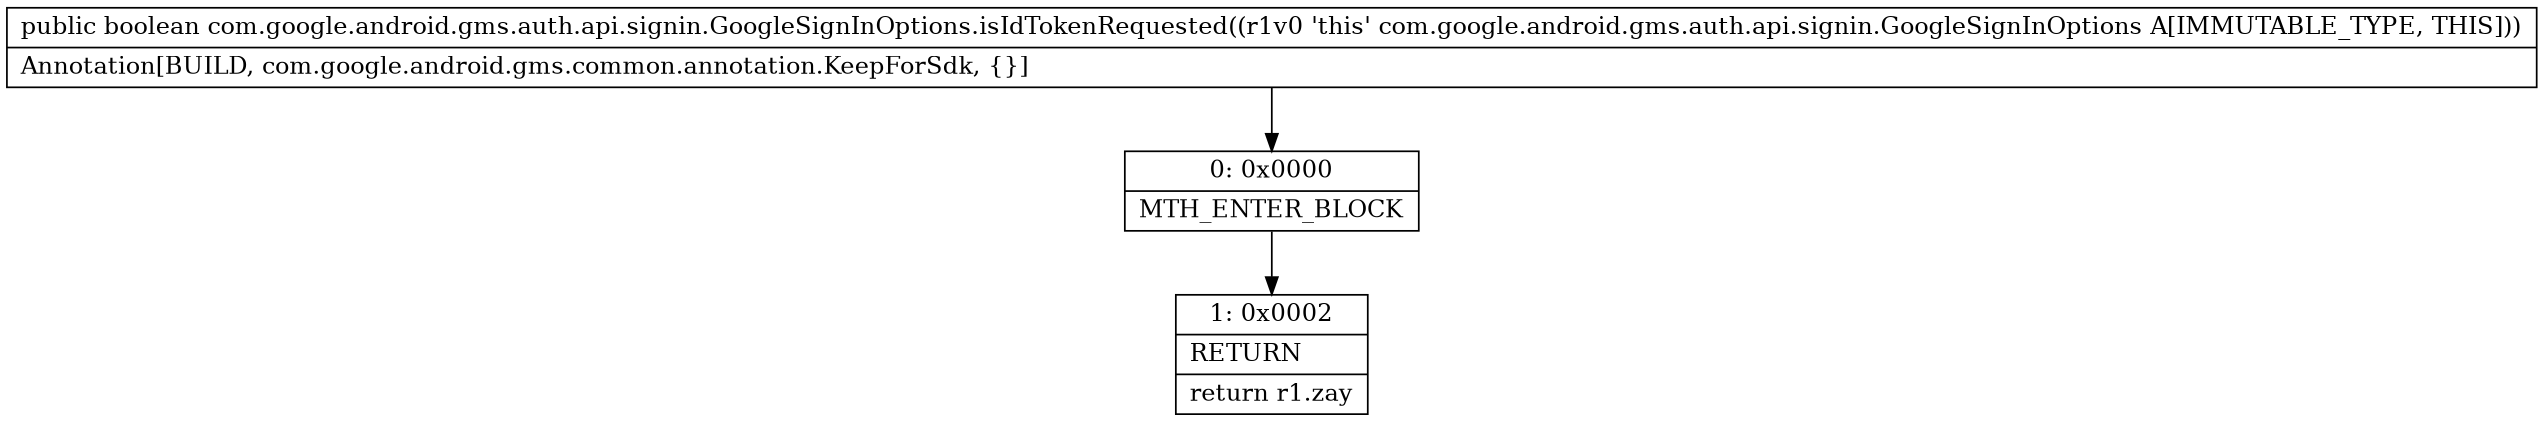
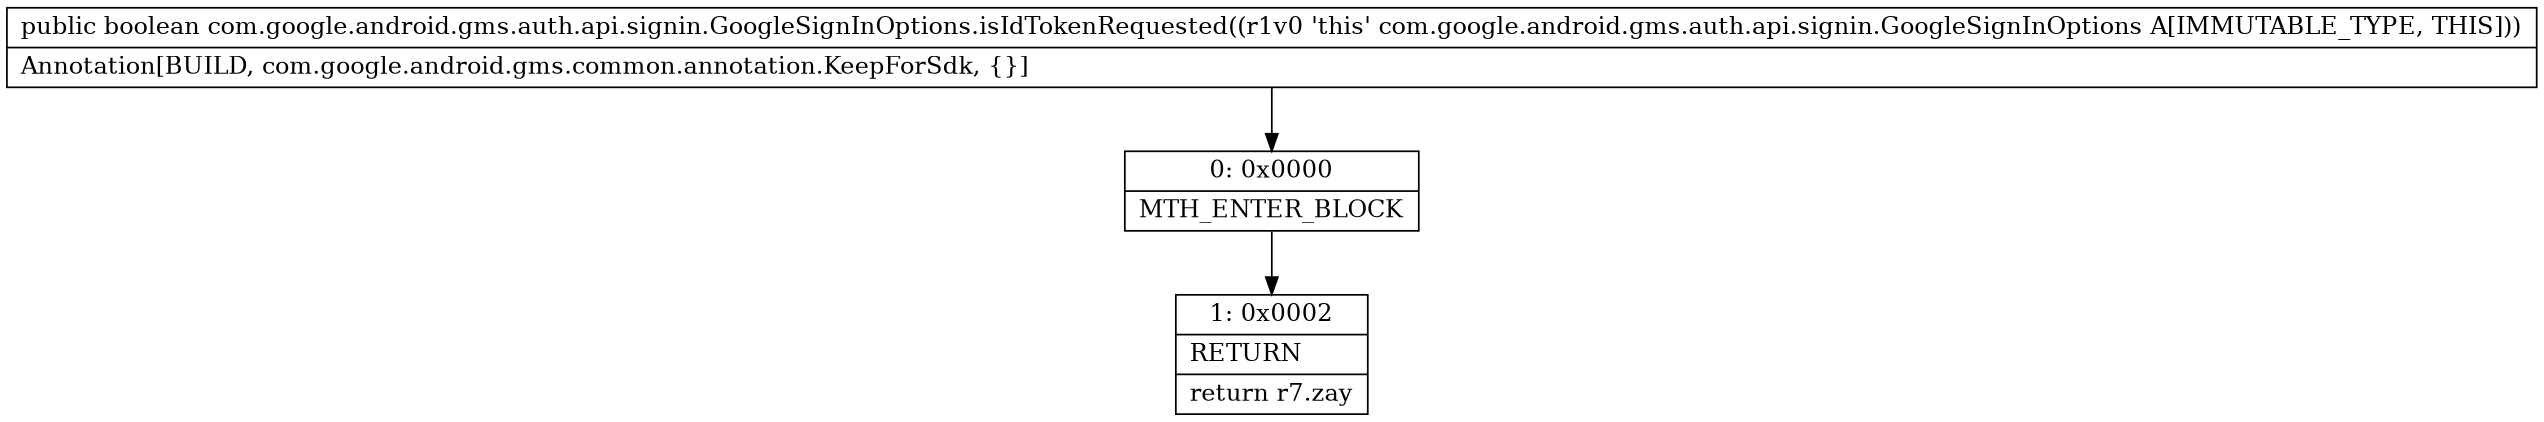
node "1: 0x0002": text "return r1.zay" -> "return r7.zay"
